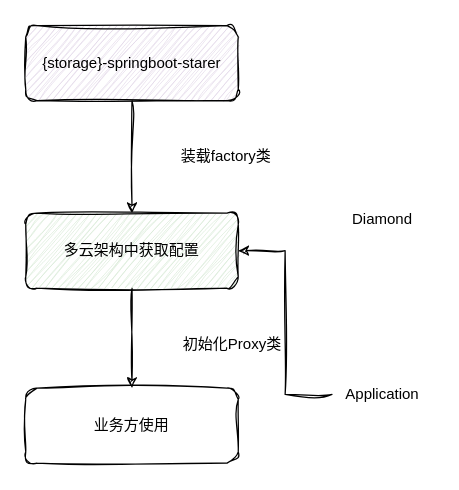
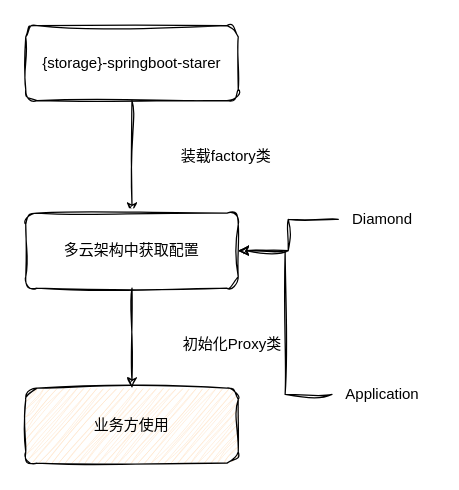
node "{storage}-springboot-starer": fillcolor #e1d5e7 -> #ffffff
edge "Diamond" -> "多云架构中获取配置": added
node "多云架构中获取配置": fillcolor #d5e8d4 -> #ffffff
node "业务方使用": fillcolor #ffffff -> #ffe6cc
